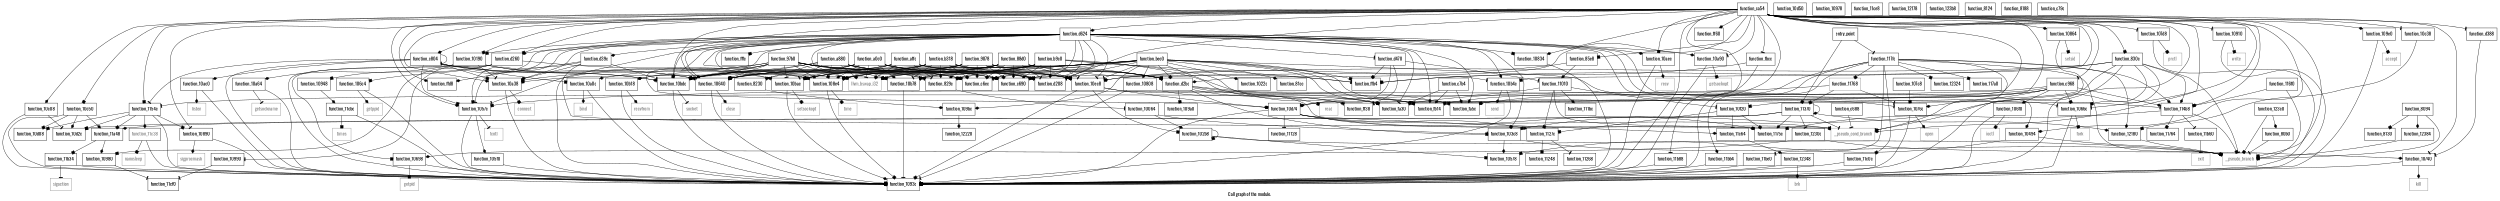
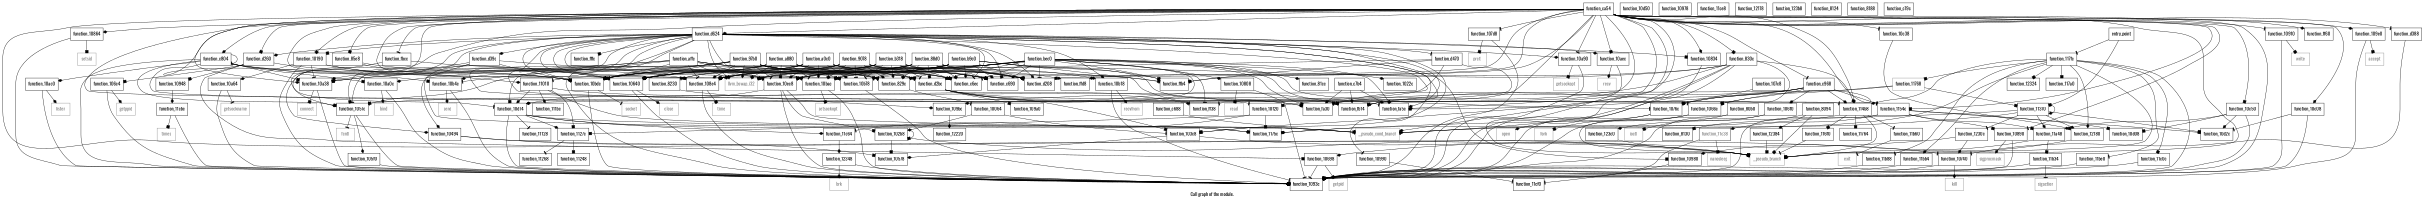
edge "function_116f0" -> "function_114b8": reversed
edge "function_123c0" -> "function_80b0": reversed
